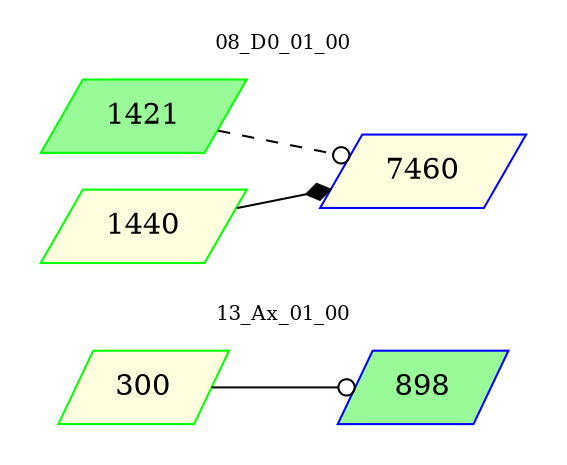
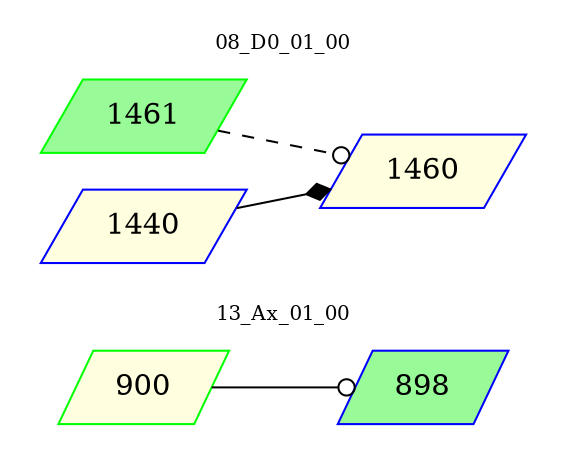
node "1421": label "1421" -> "1461"
node "7460": label "7460" -> "1460"
node "1440": color green -> blue
node "300": label "300" -> "900"
